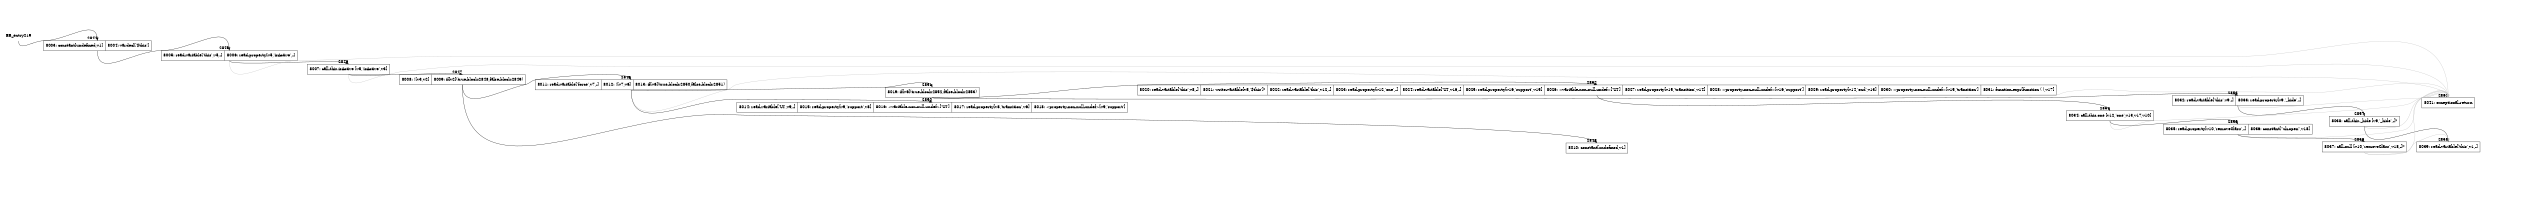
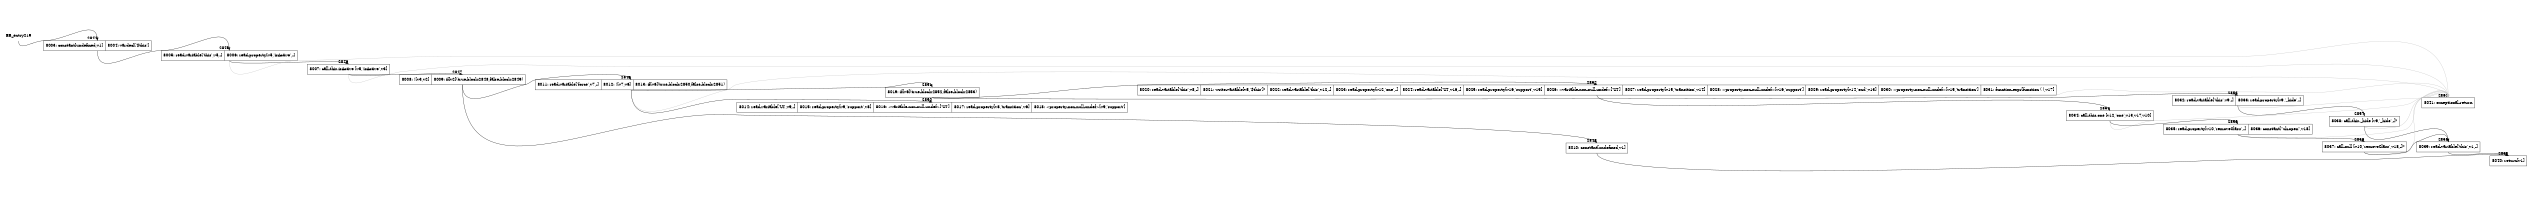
edge "8037: call-null [v10,'removeClass',v18,-]*" -> "8039: read-variable['this',v1,-]": color gray -> black
node "8040: return[v1]": added
